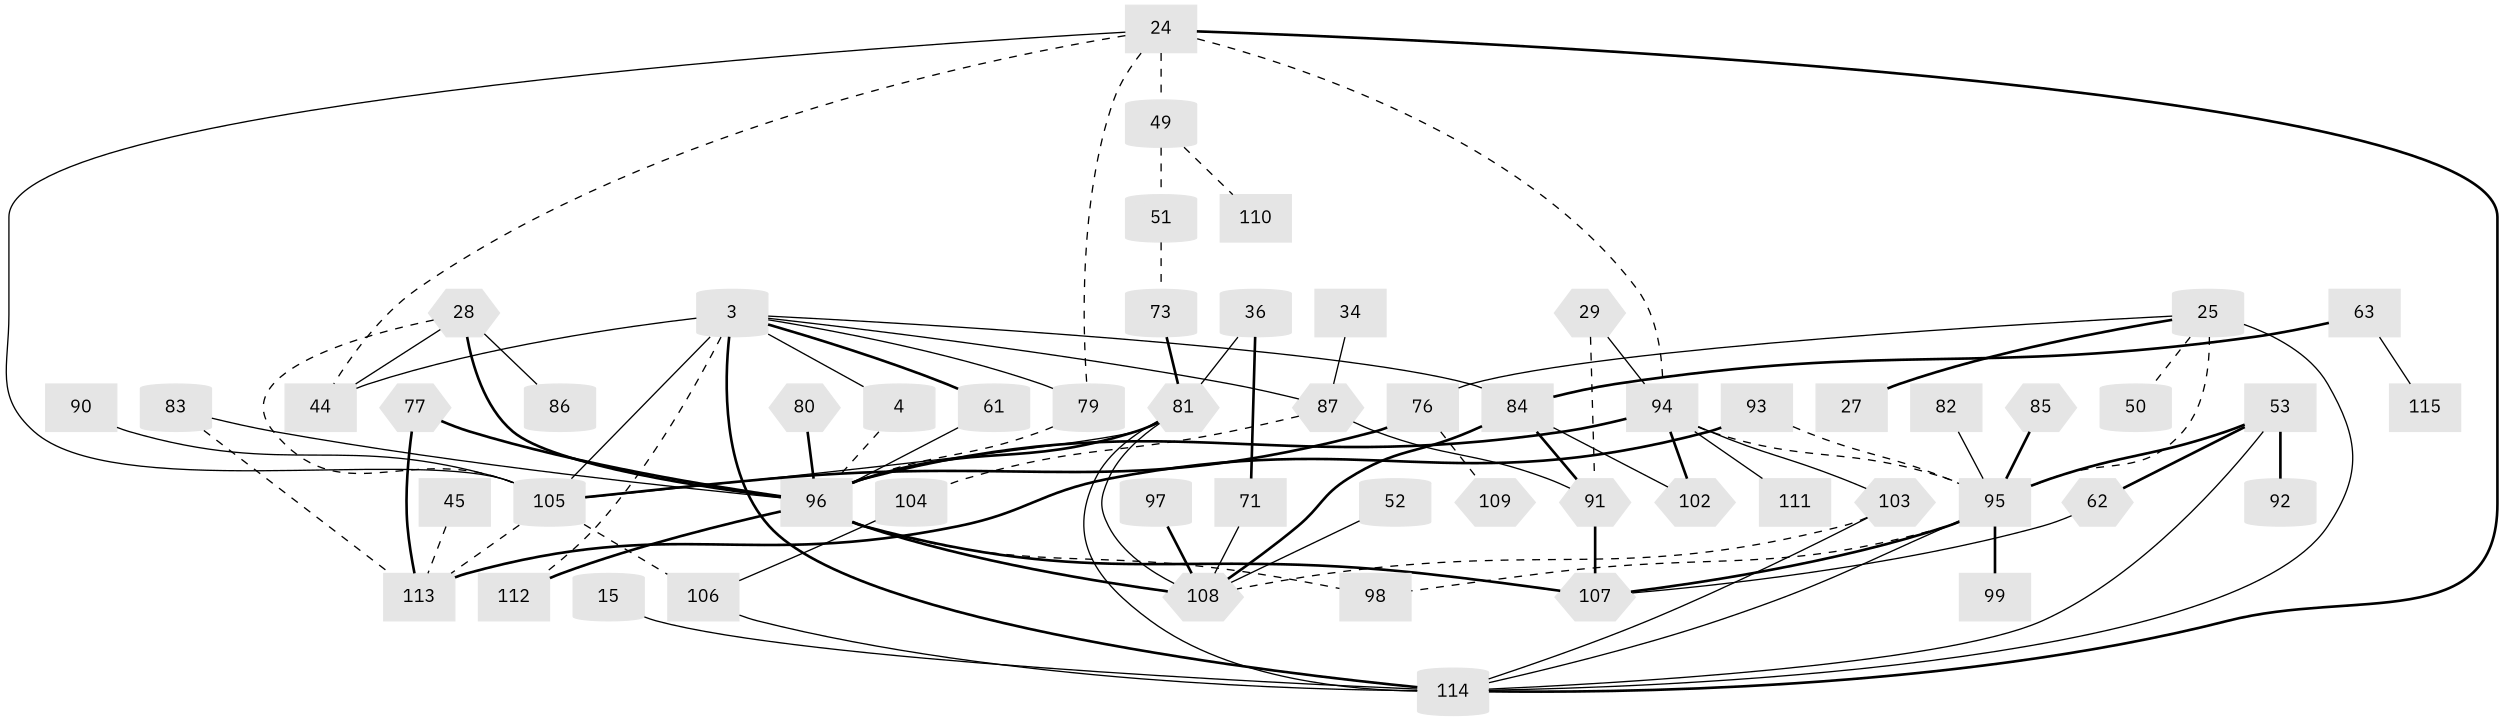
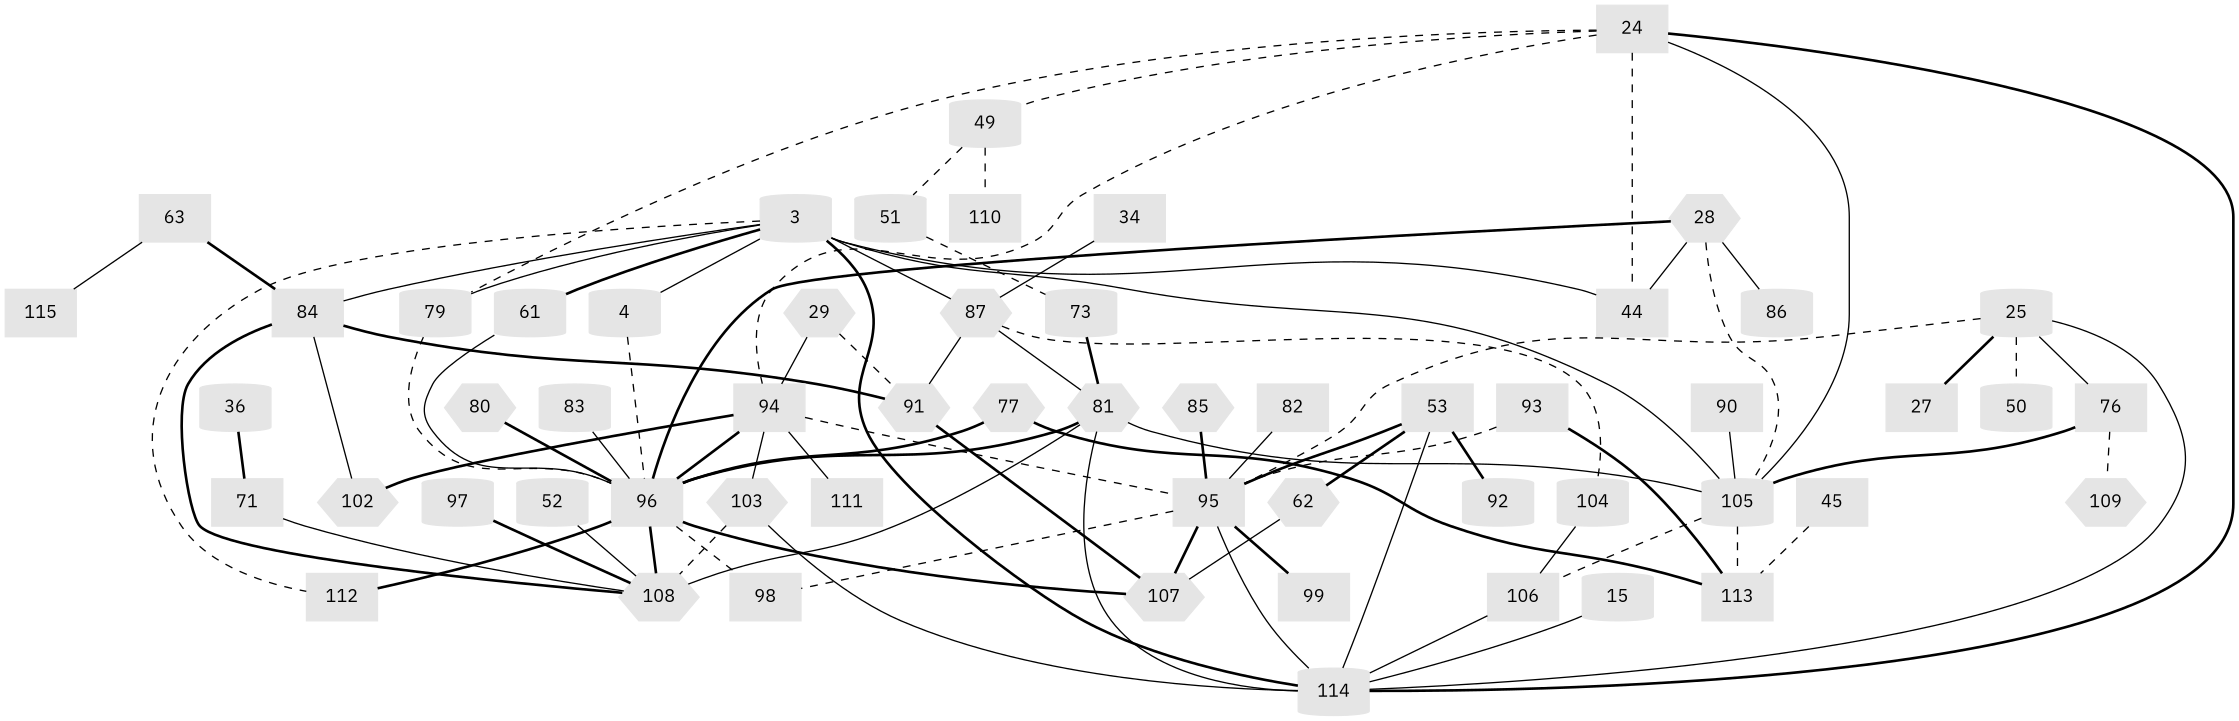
edge "36" -- "81": now "87" -- "81"
edge "83" -- "113": removed
